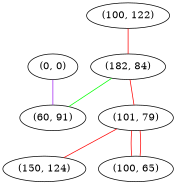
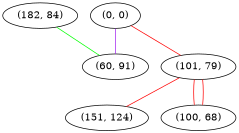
node "(100, 122)": removed
edge "(182, 84)" -- "(101, 79)": now "(0, 0)" -- "(101, 79)"
node "(150, 124)": label "(150, 124)" -> "(151, 124)"
node "(100, 65)": label "(100, 65)" -> "(100, 68)"
